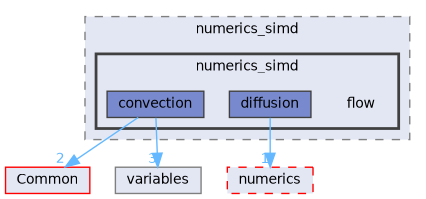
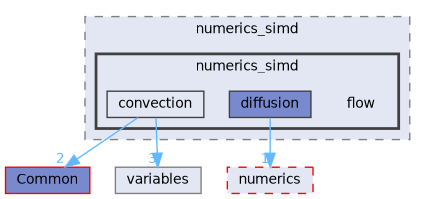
node "convection": fillcolor #788acd -> #e3e7f4
node "Common": fillcolor #e3e7f4 -> #788acd
